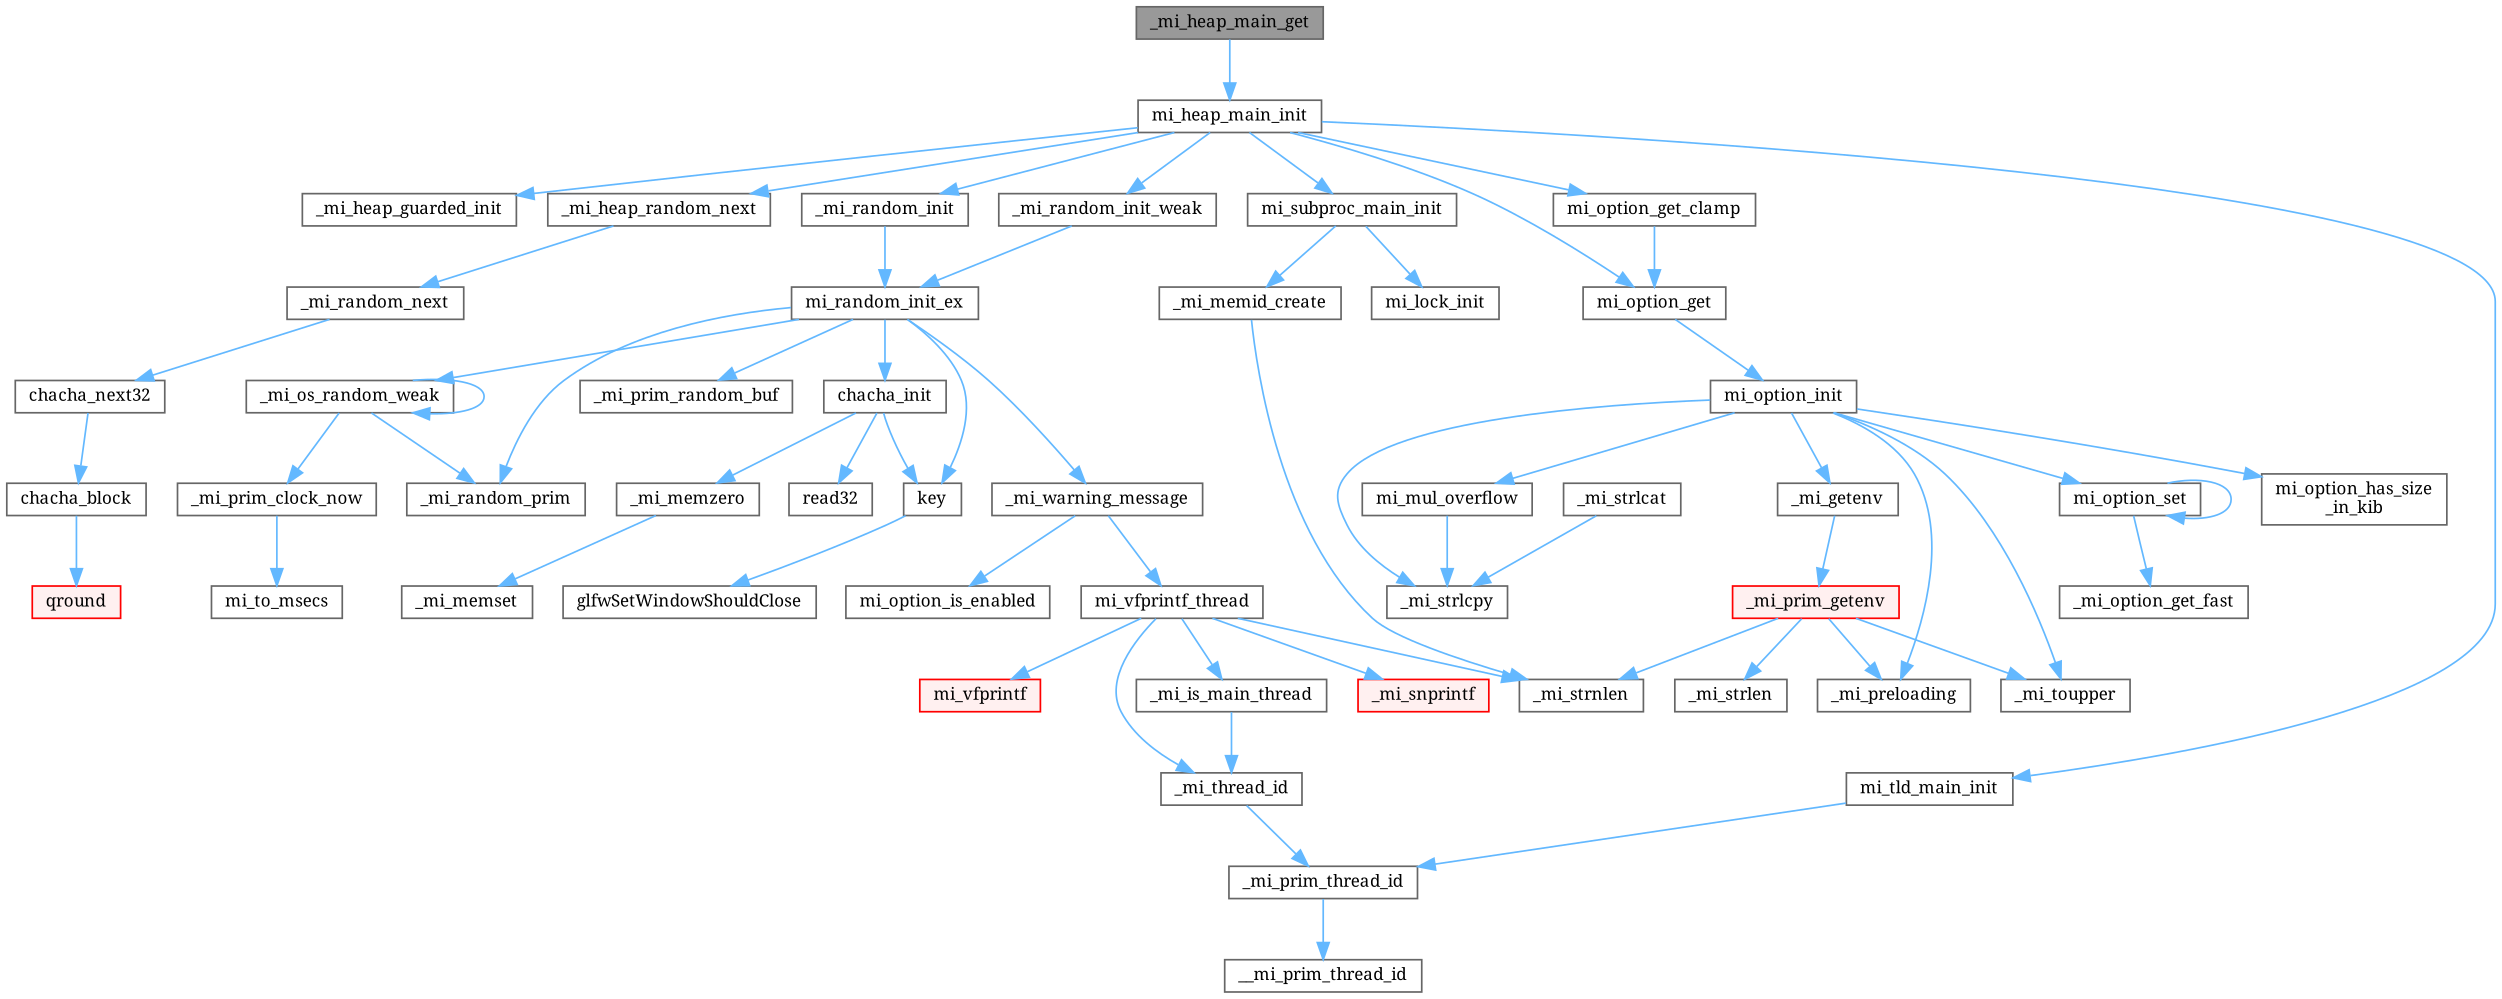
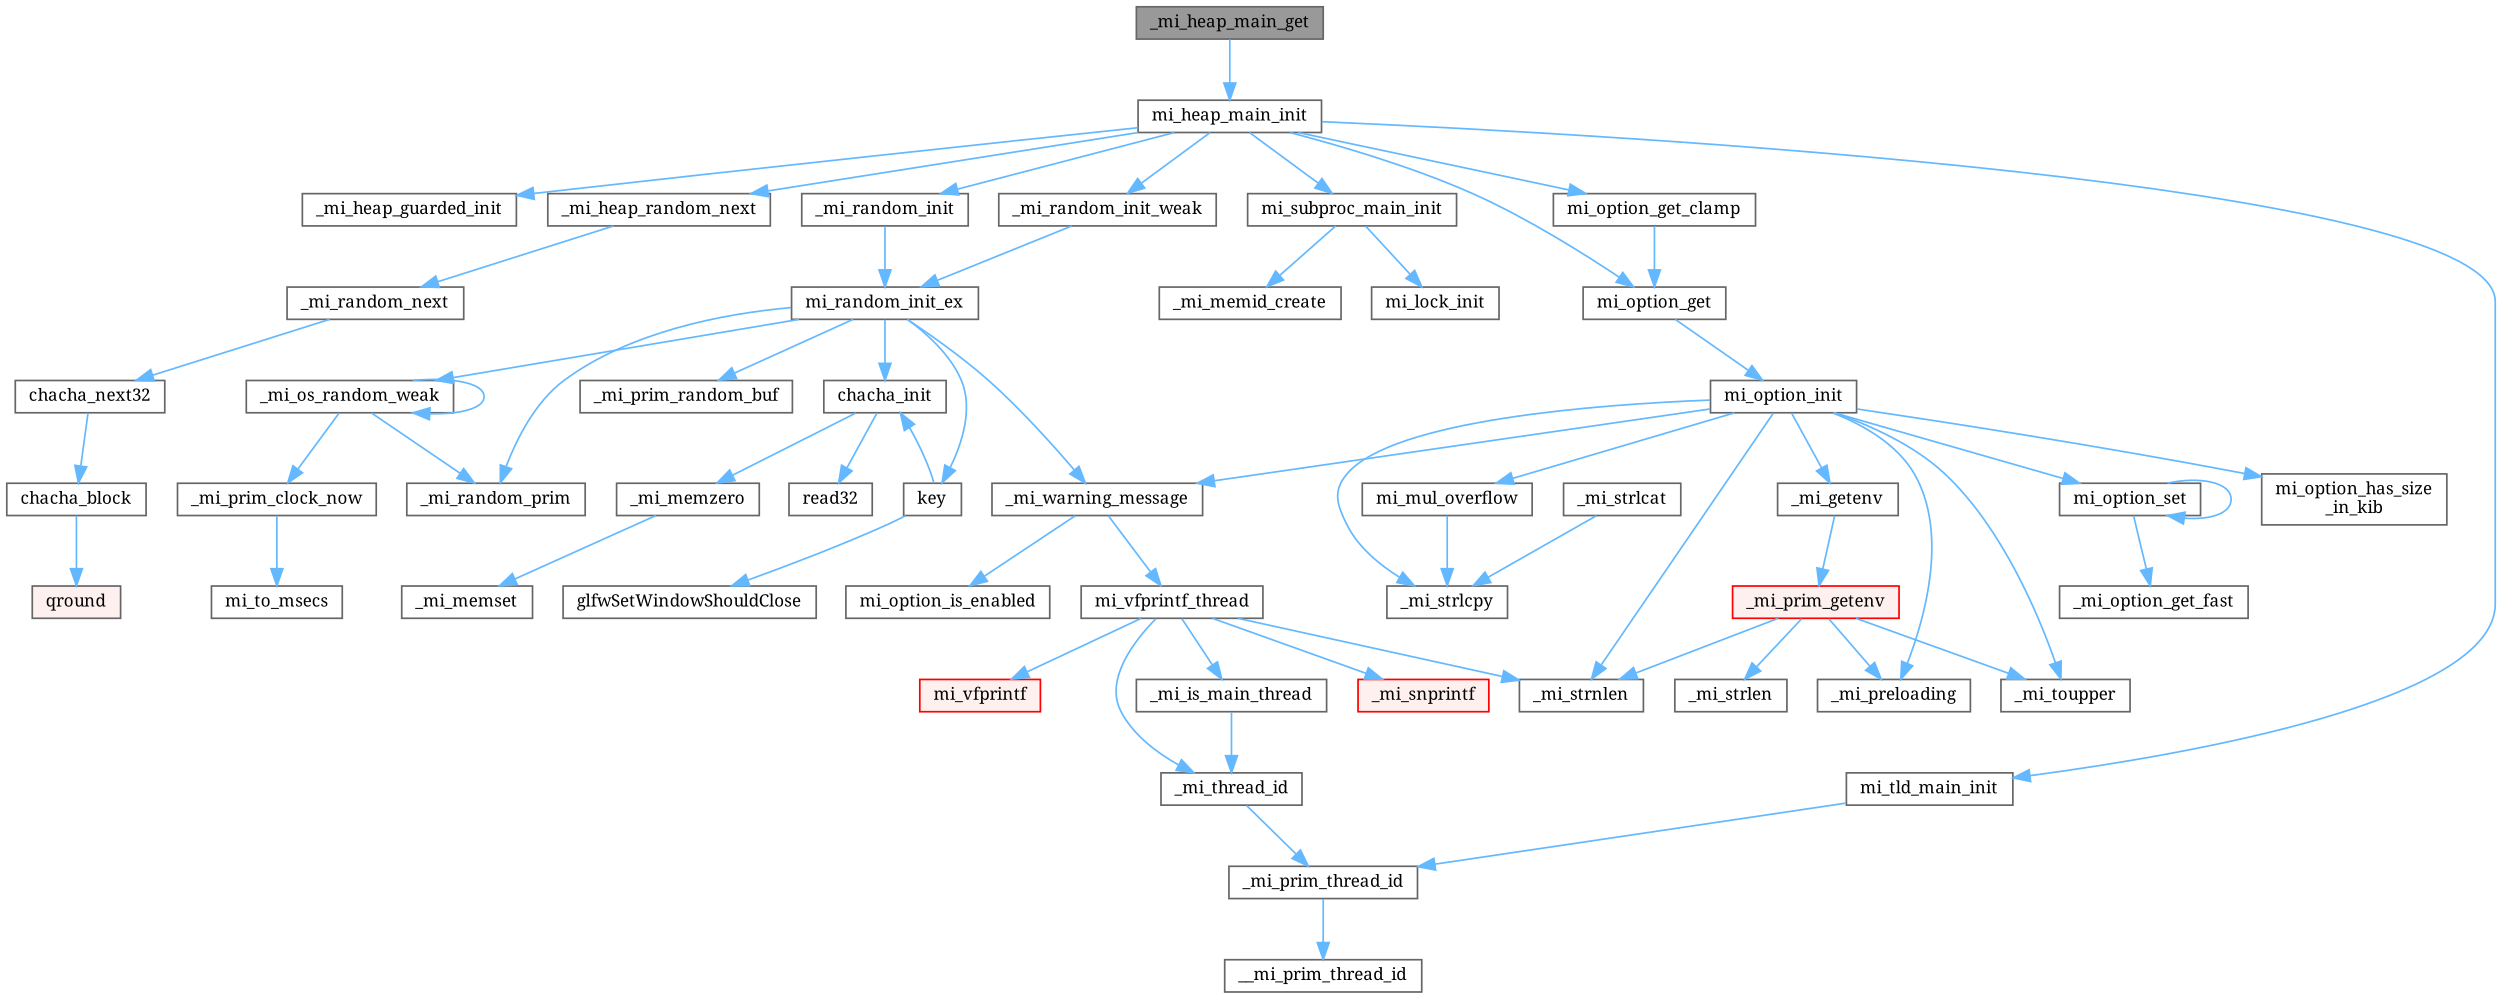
edge "chacha_init" -> "key": reversed
edge "mi_option_init" -> "_mi_warning_message": added
edge "_mi_memid_create" -> "_mi_strnlen": now "mi_option_init" -> "_mi_strnlen"
node "qround": color red -> grey40
